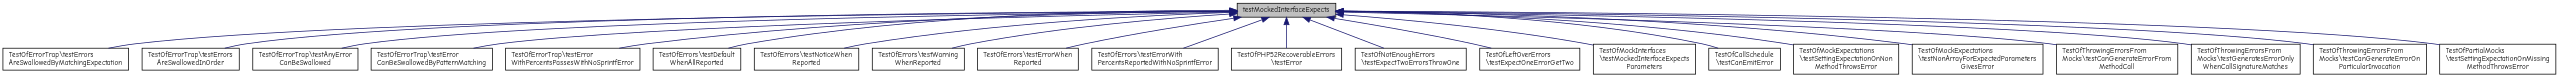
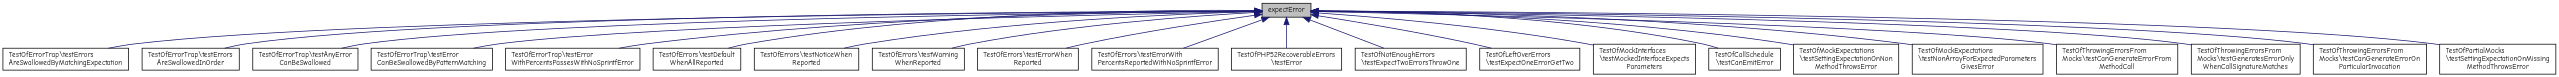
node "testMockedInterfaceExpects": label "testMockedInterfaceExpects" -> "expectError"
